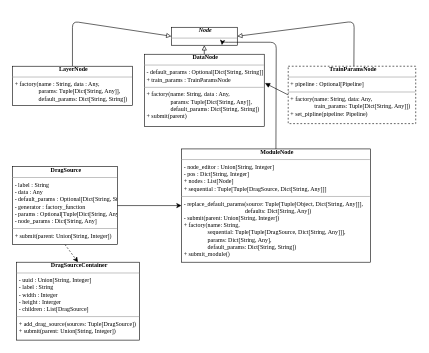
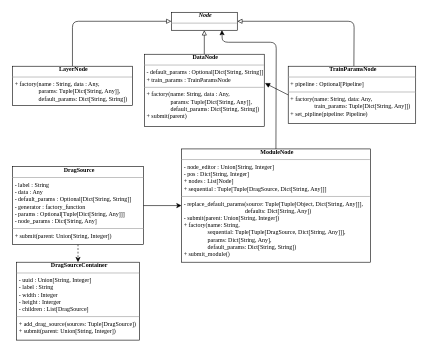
node "Node": moved (204, 36) -> (204, 21)
node "TrainParamsNode + pipeline : Optional[Pipeline] + factory(name: String, data: Any, train_params: Tuple[Dict[String, Any]]) + set_pipline(pipeline: Pipeline)": style dashed -> solid
node "DragSource - label : String - data : Any - default_params : Optional[Dict[String, String]] - generator : factory_function - params : Optional[Tuple[Dict[String, Any]]] - node_params : Dict[String, Any] + submit(parent: Union[String, Integer])": size 105x78 -> 131x78
